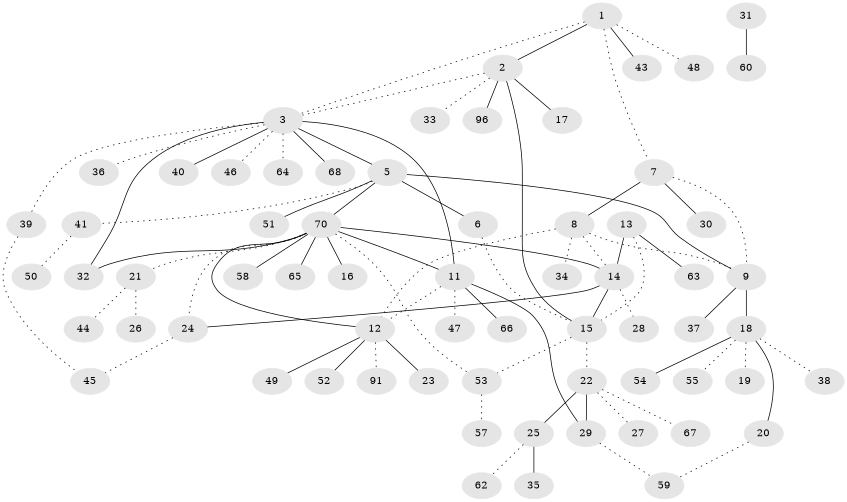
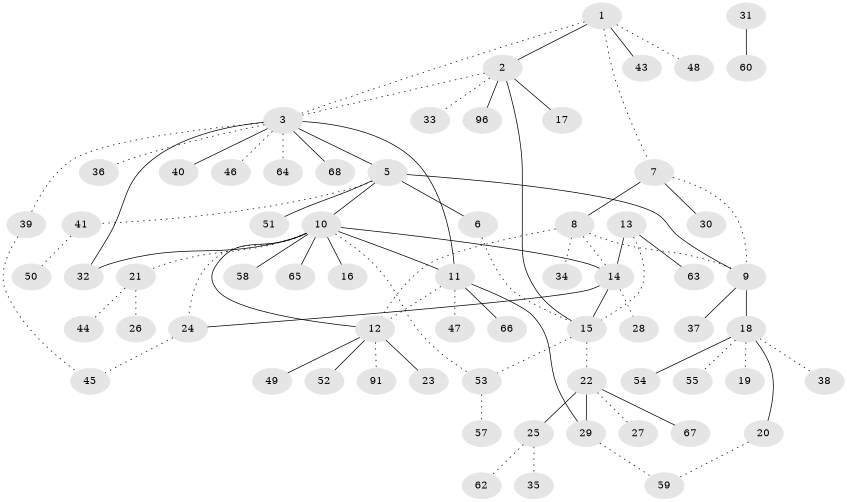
node "70": label "70" -> "10"
edge "22" -- "67": style dotted -> solid
edge "25" -- "35": style solid -> dotted
